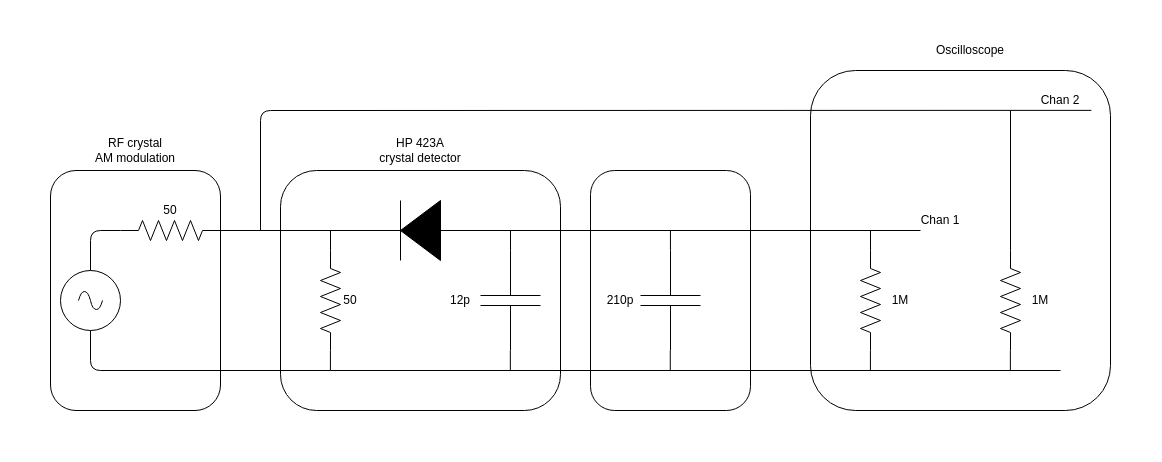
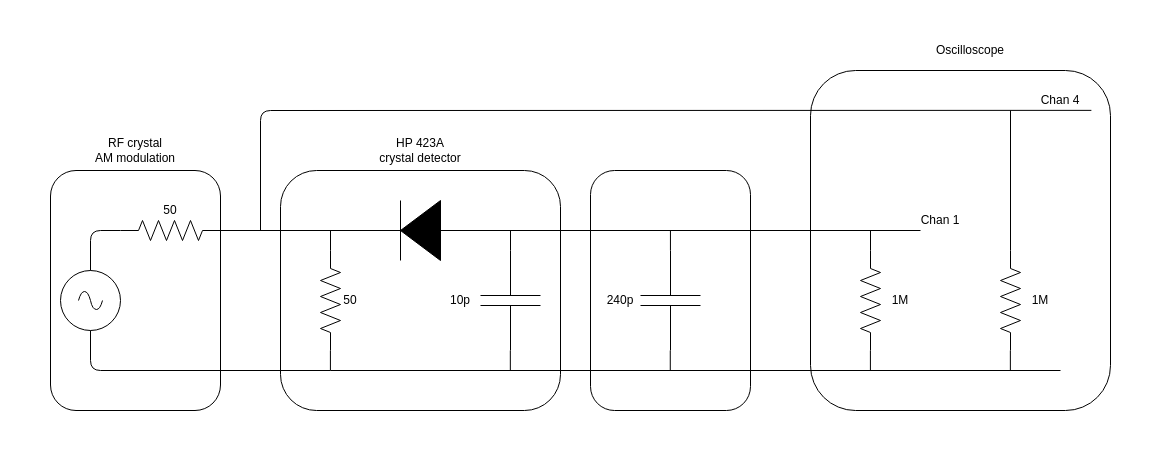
node "Chan 2": label "Chan 2" -> "Chan 4"
node "12p": label "12p" -> "10p"
node "210p": label "210p" -> "240p"
